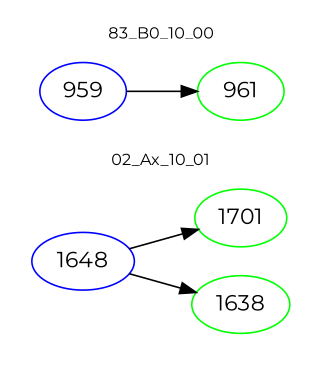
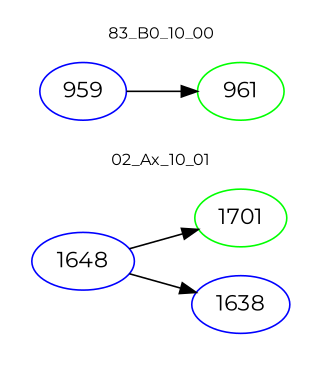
node "1638": color green -> blue
